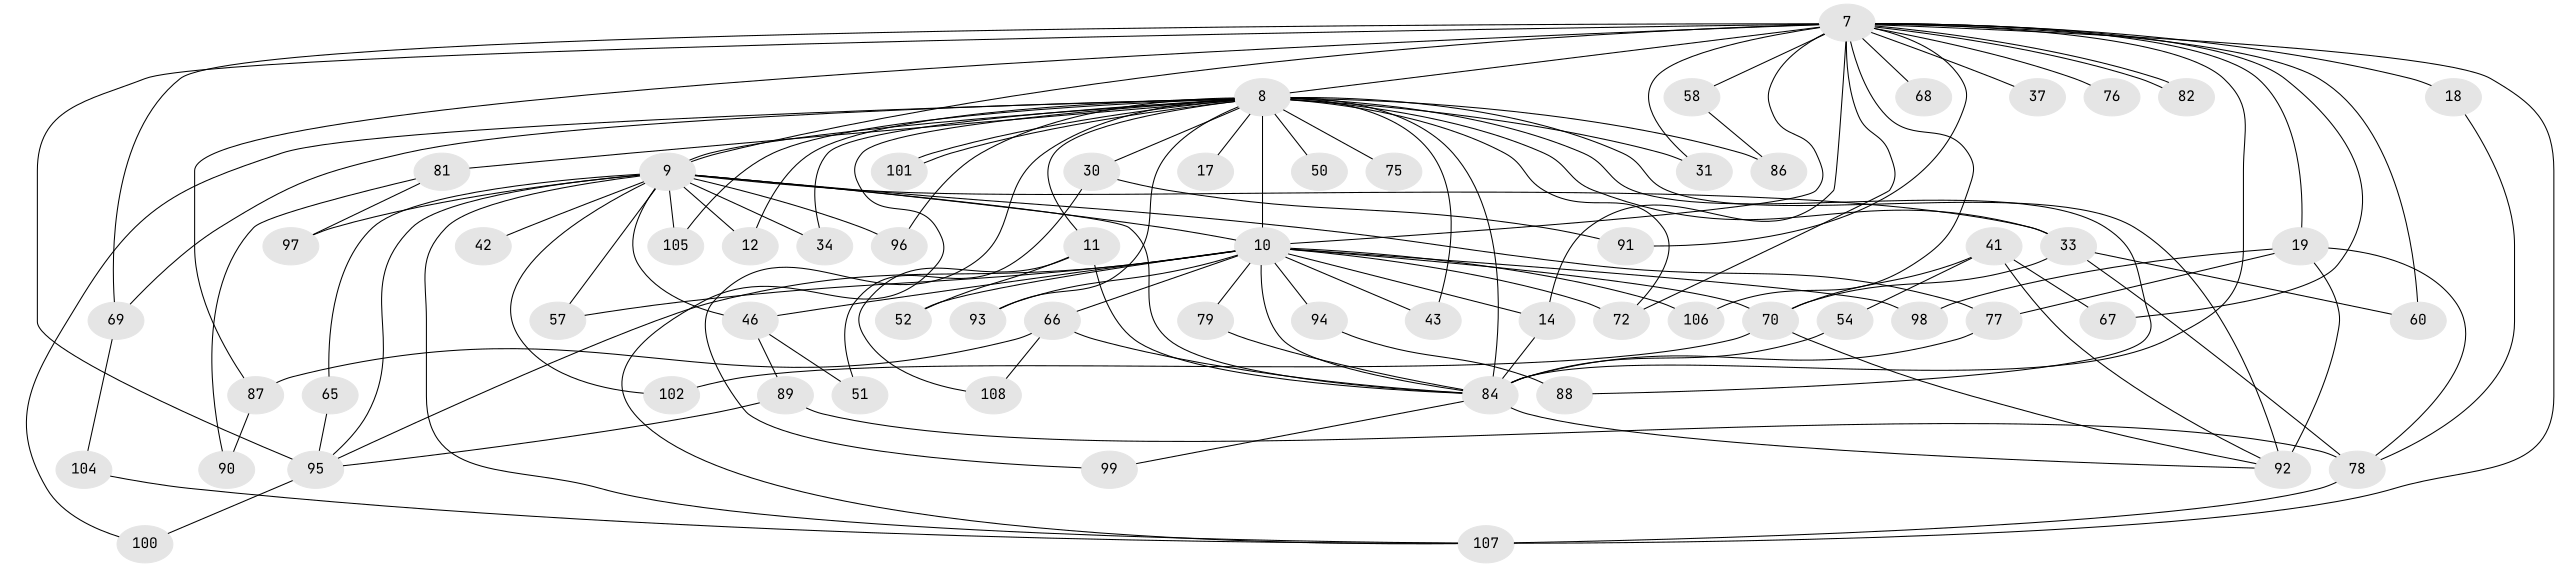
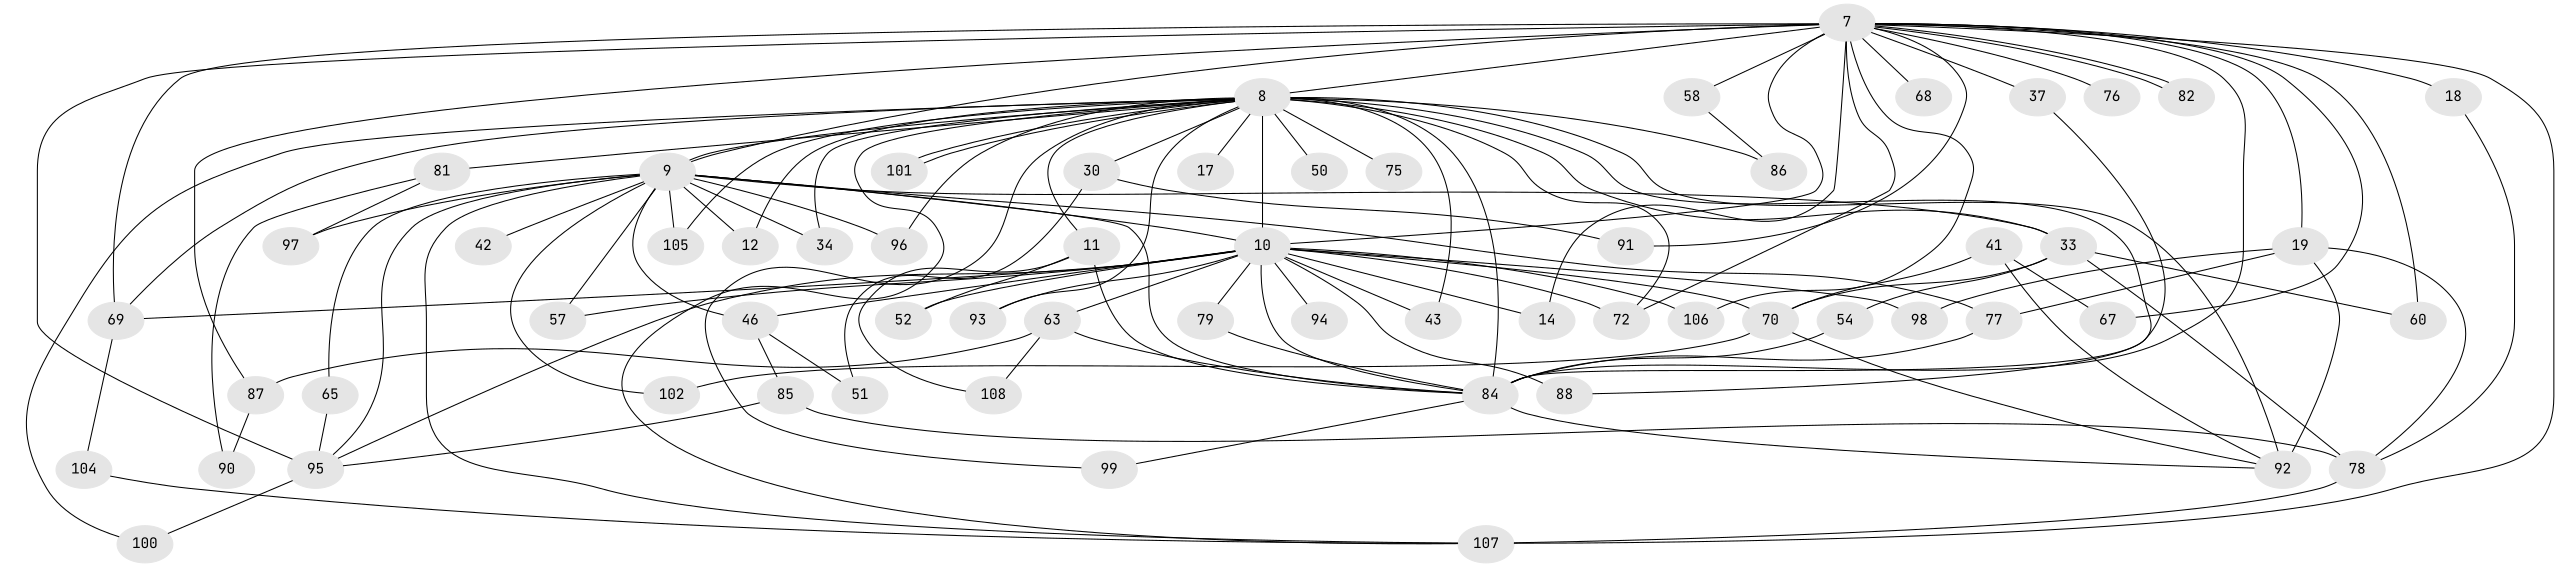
node "31": removed
edge "10" -- "69": added
edge "41" -- "54": now "33" -- "54"
node "66": label "66" -> "63"
edge "14" -- "84": now "37" -- "84"
edge "94" -- "88": now "10" -- "88"
node "89": label "89" -> "85"
